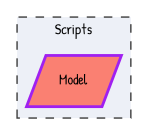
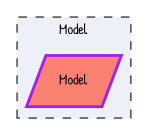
cluster "Scripts": label "Scripts" -> "Model"
